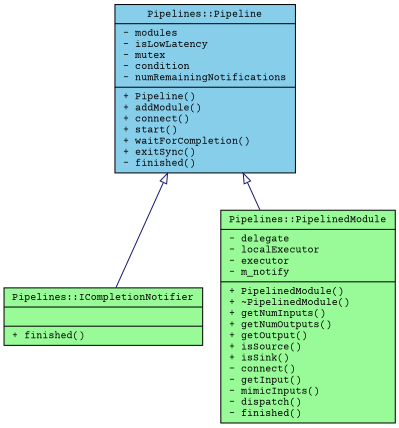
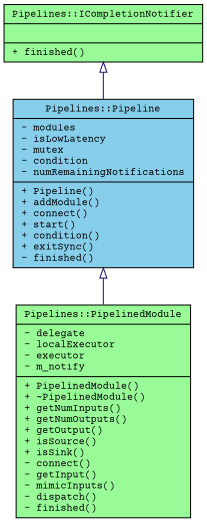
node "Pipelines::Pipeline": text "+ waitForCompletion()" -> "+ condition()"
edge "Pipelines::ICompletionNotifier" -> "Pipelines::Pipeline": reversed
